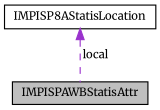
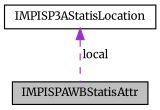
node "IMPISP8AStatisLocation": label "IMPISP8AStatisLocation" -> "IMPISP3AStatisLocation"
